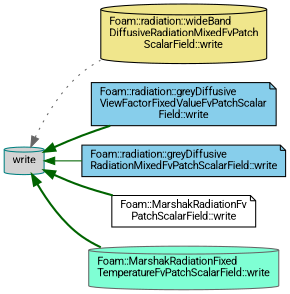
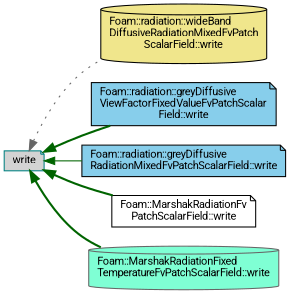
node "write": shape cylinder -> note
